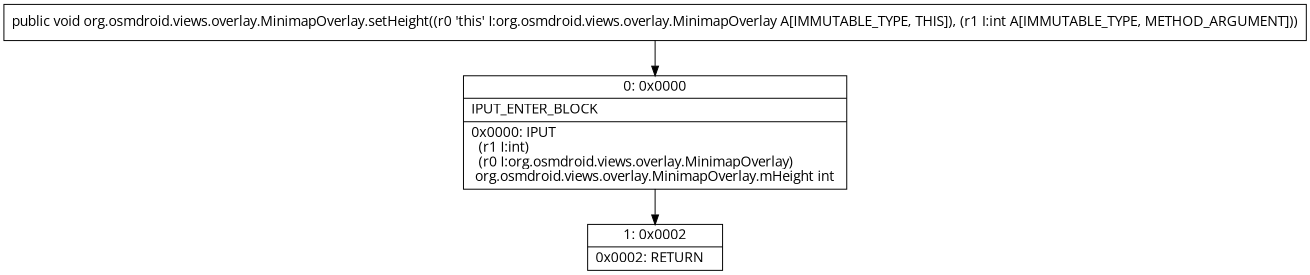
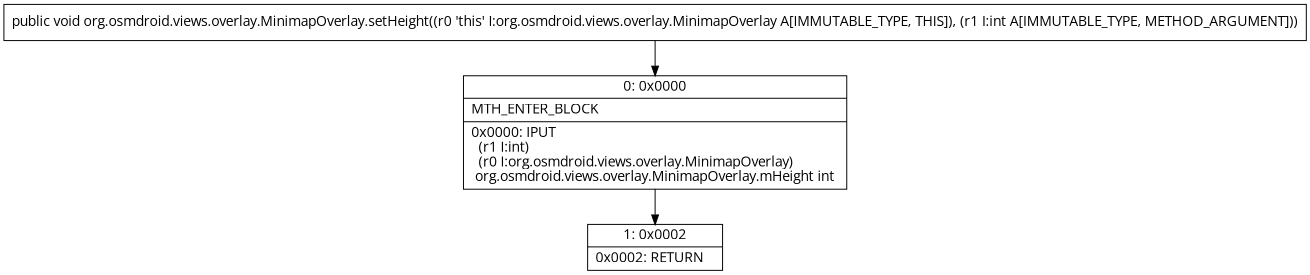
node "0: 0x0000": text "IPUT_ENTER_BLOCK" -> "MTH_ENTER_BLOCK"
